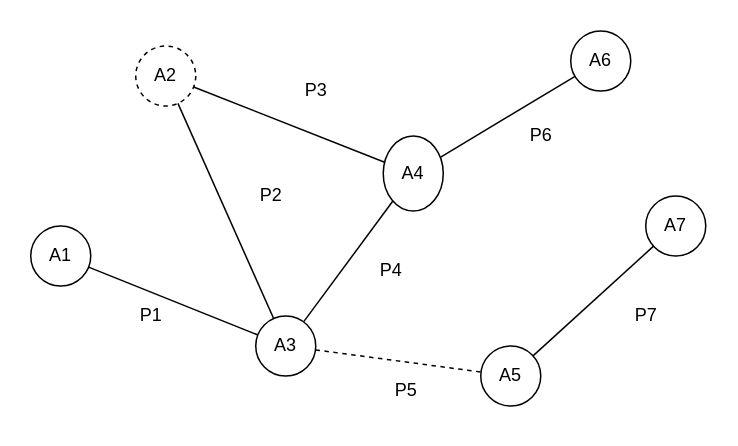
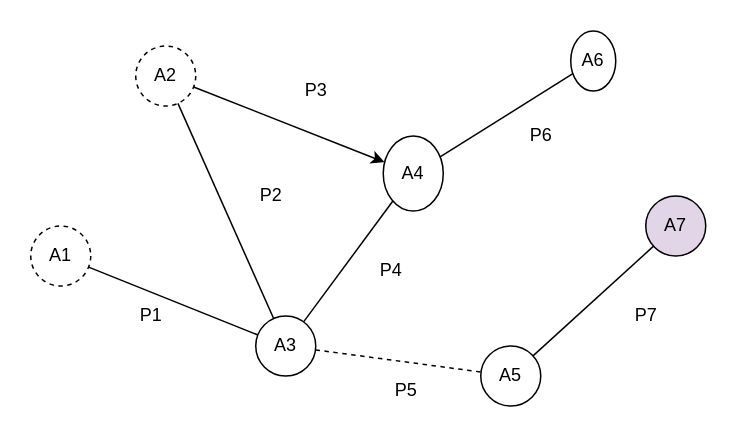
node "A6": size 60x60 -> 45x60
edge "A2" -- "A4": arrowhead none -> classic
node "A7": fillcolor #ffffff -> #e1d5e7
node "A1": style solid -> dashed
